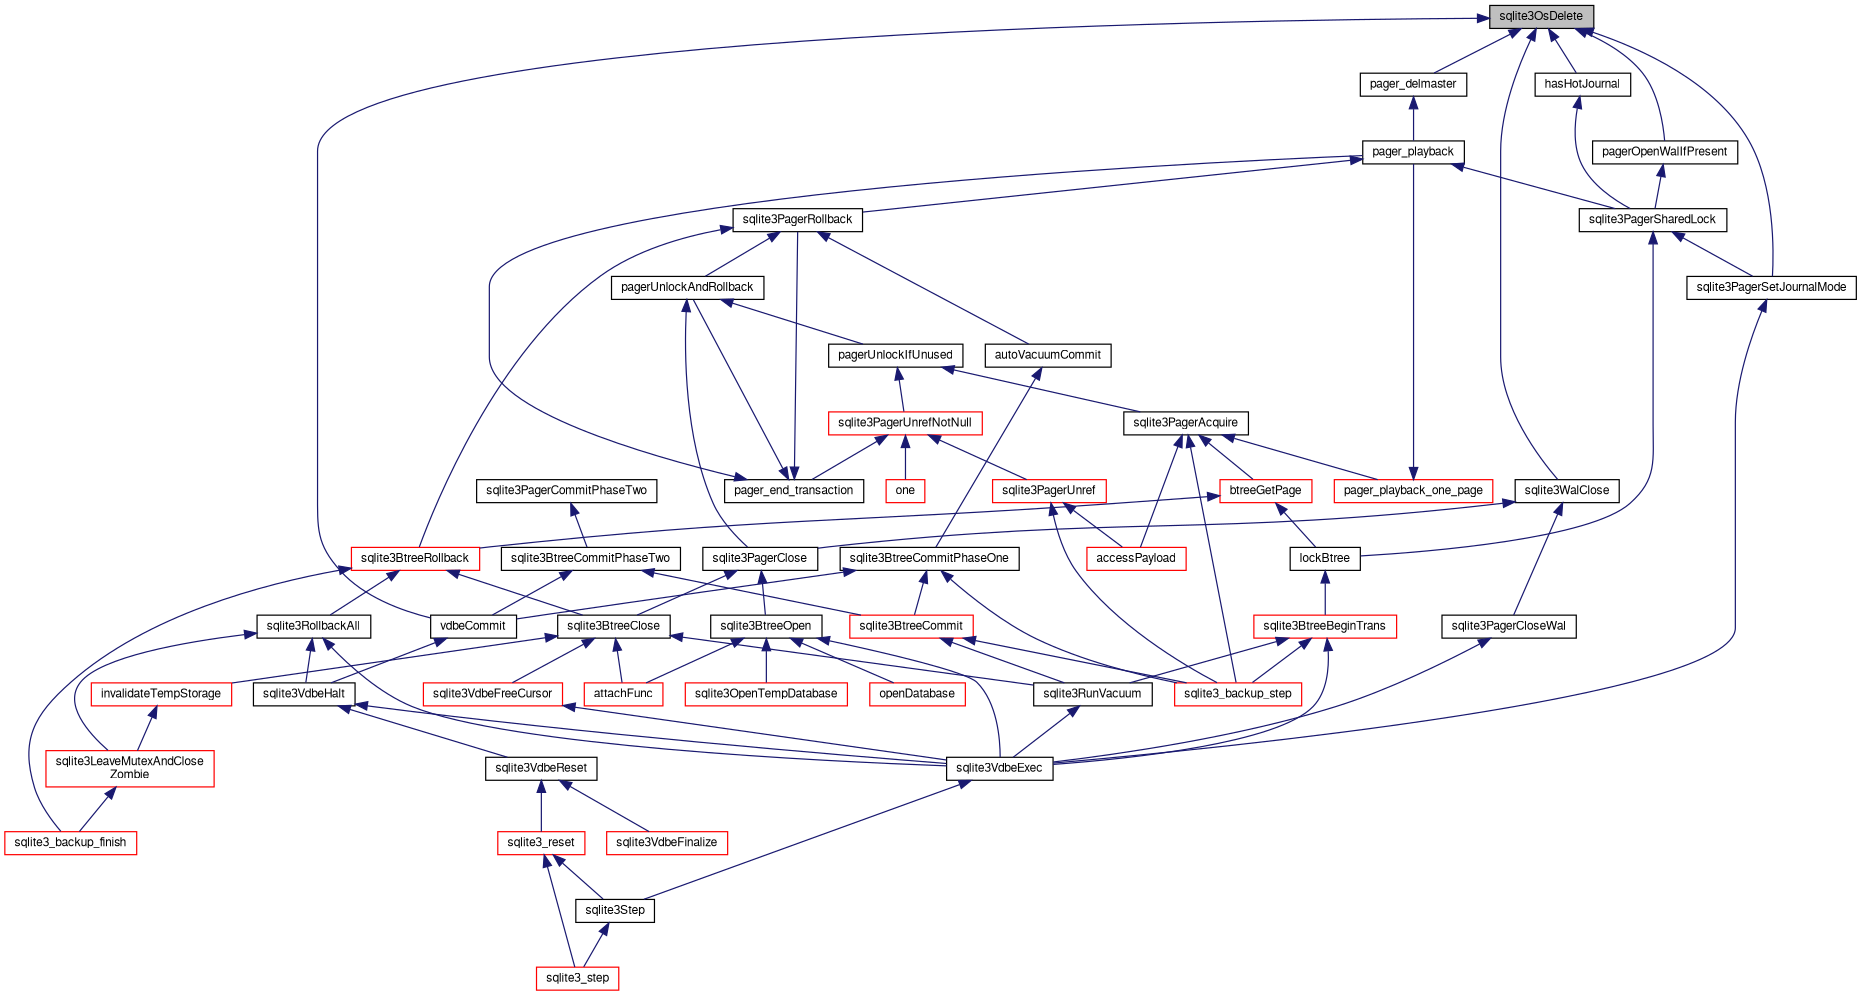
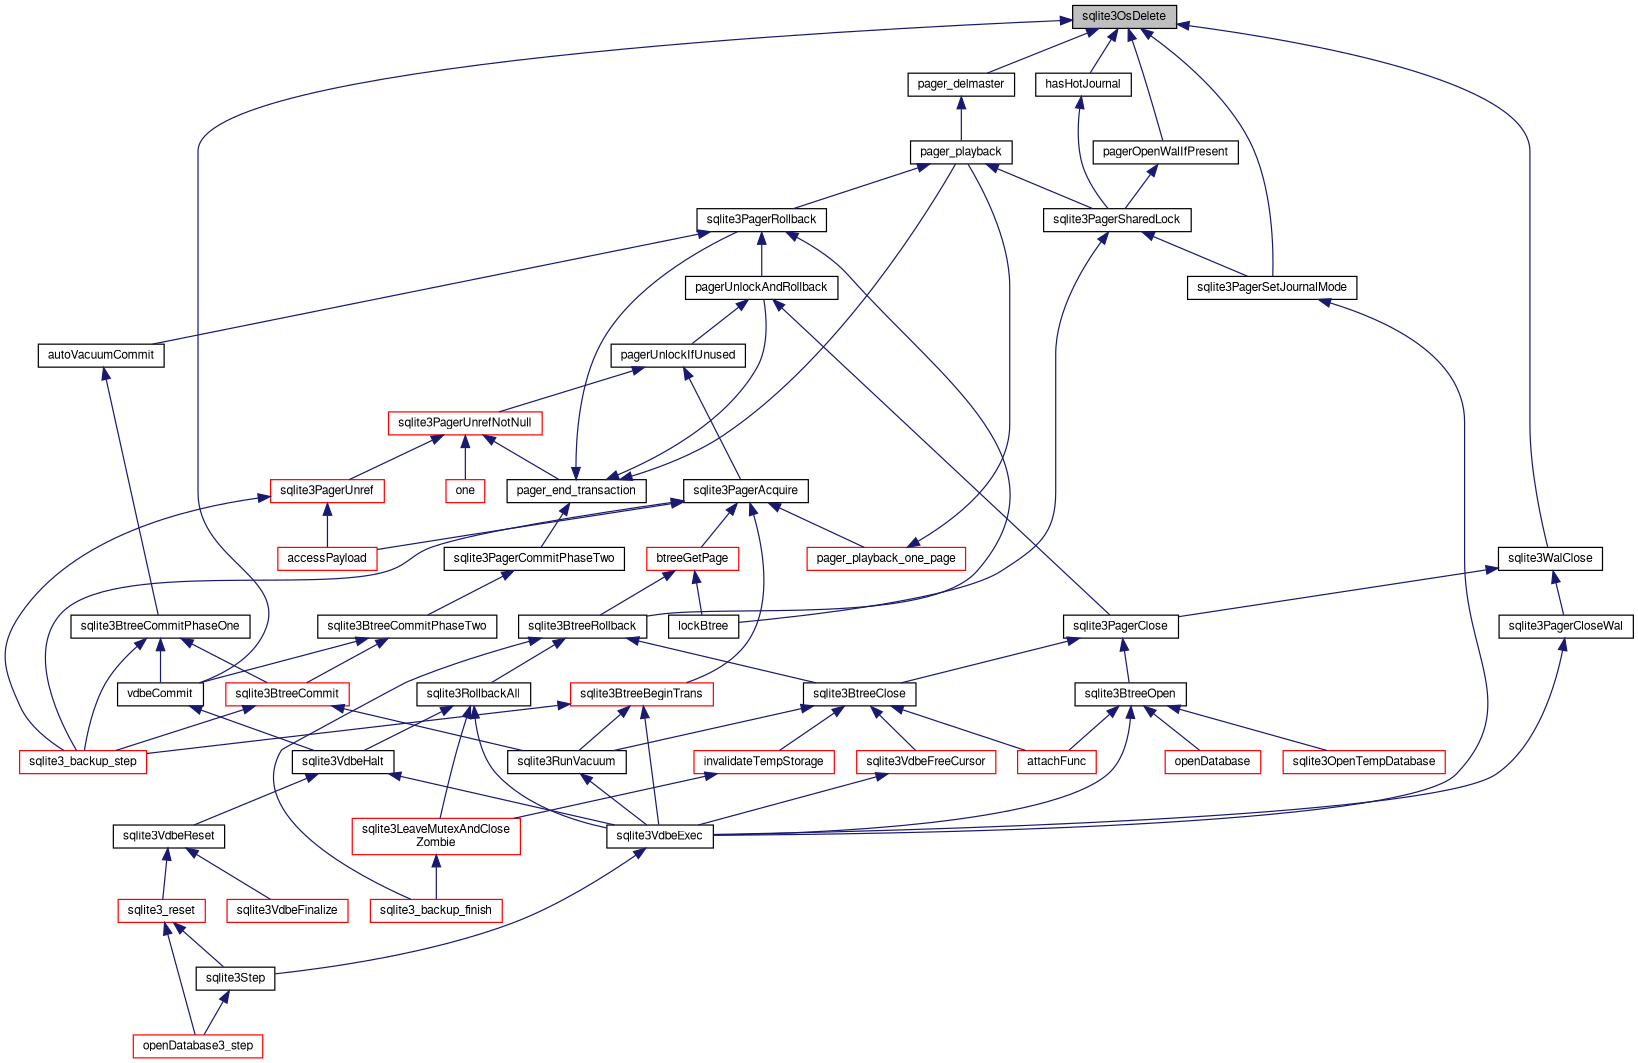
edge "sqlite3PagerCommitPhaseTwo" -> "pager_end_transaction": added
node "sqlite3BtreeRollback": color red -> black
edge "sqlite3BtreeBeginTrans" -> "lockBtree": now "sqlite3BtreeBeginTrans" -> "sqlite3PagerAcquire"
node "sqlite3_step": label "sqlite3_step" -> "openDatabase3_step"
